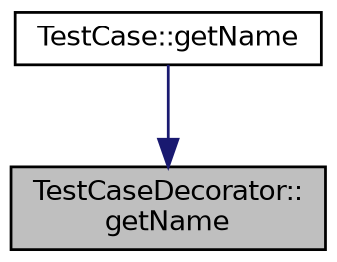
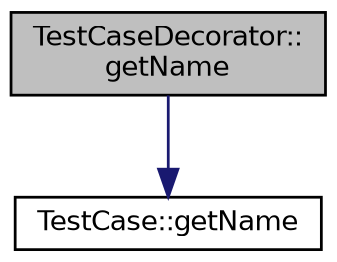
edge "TestCase::getName" -> "TestCaseDecorator:: getName": reversed
